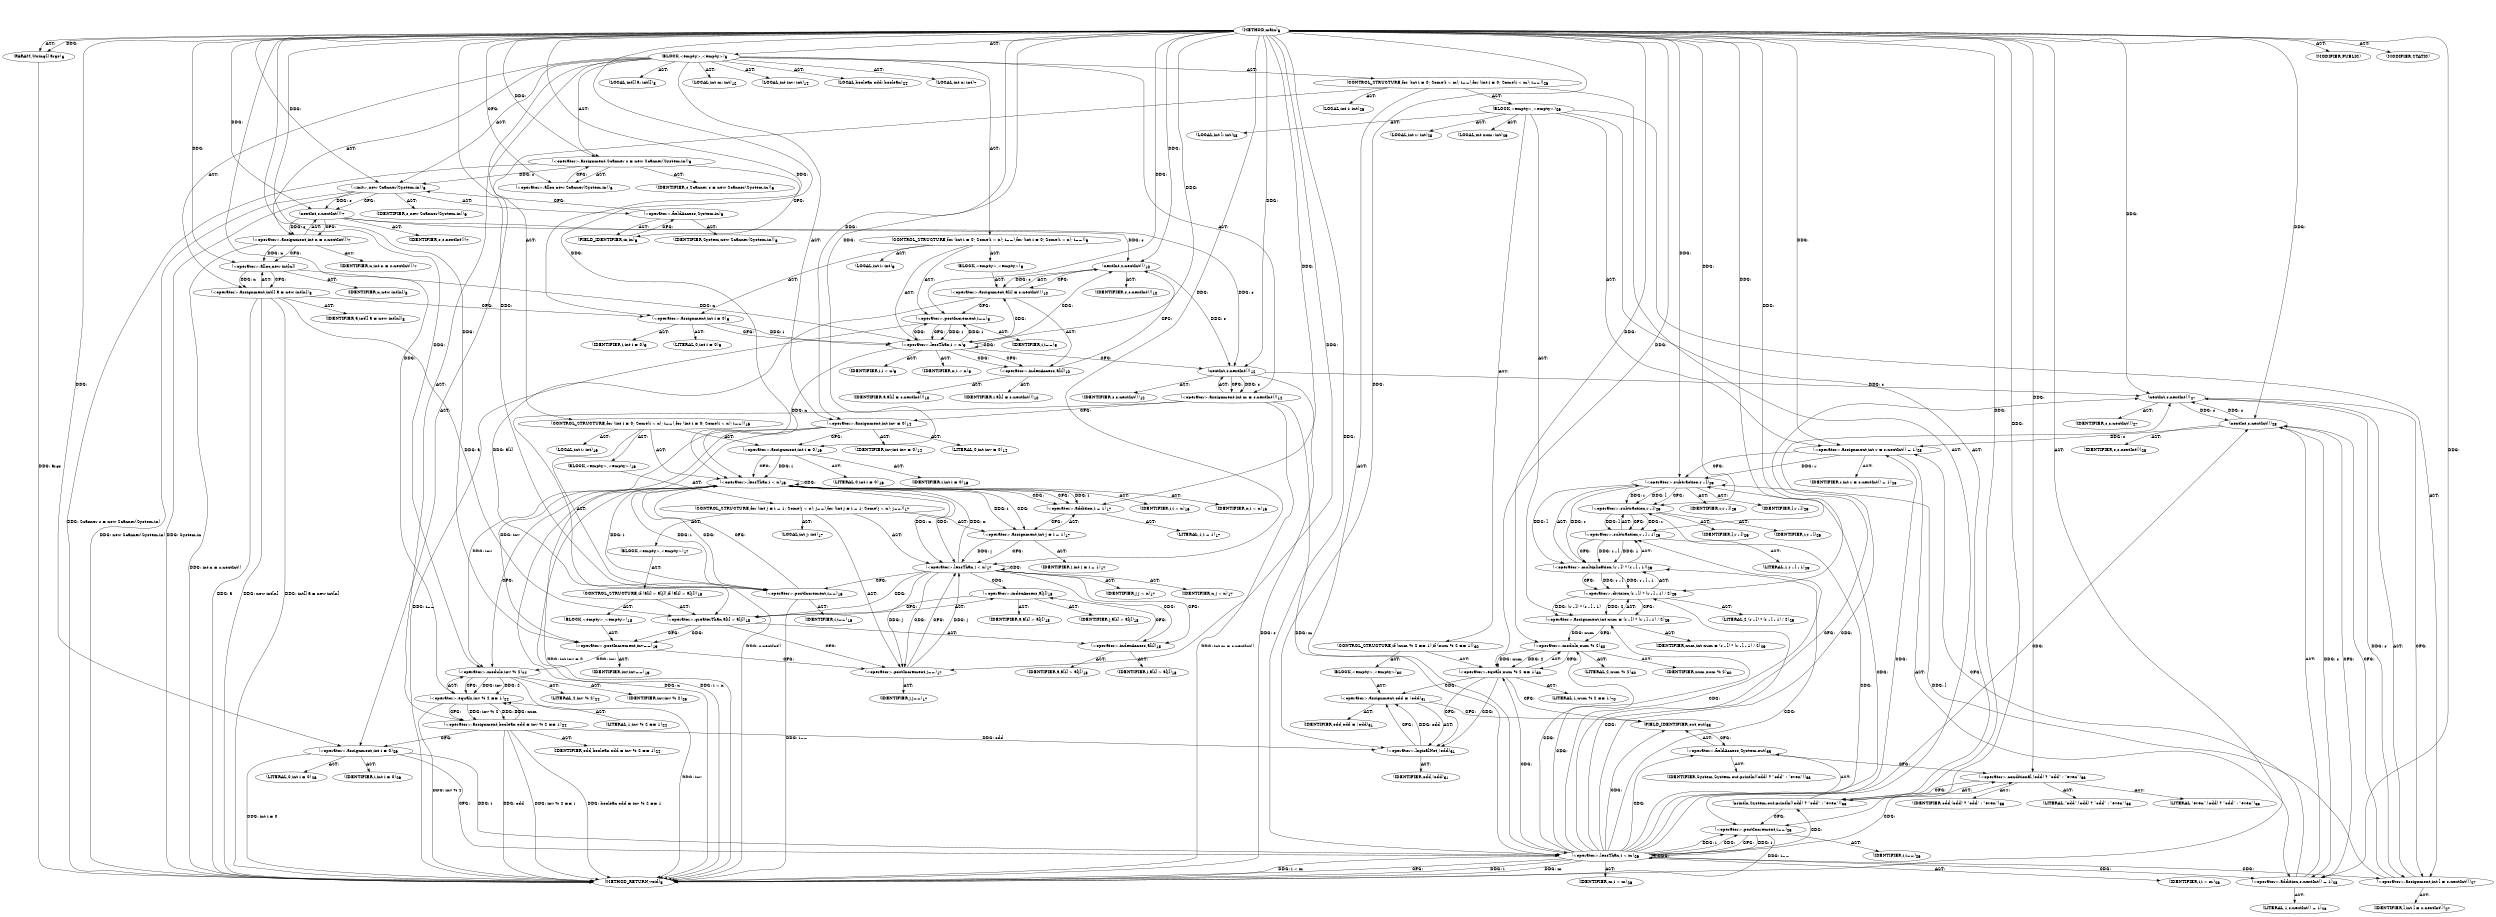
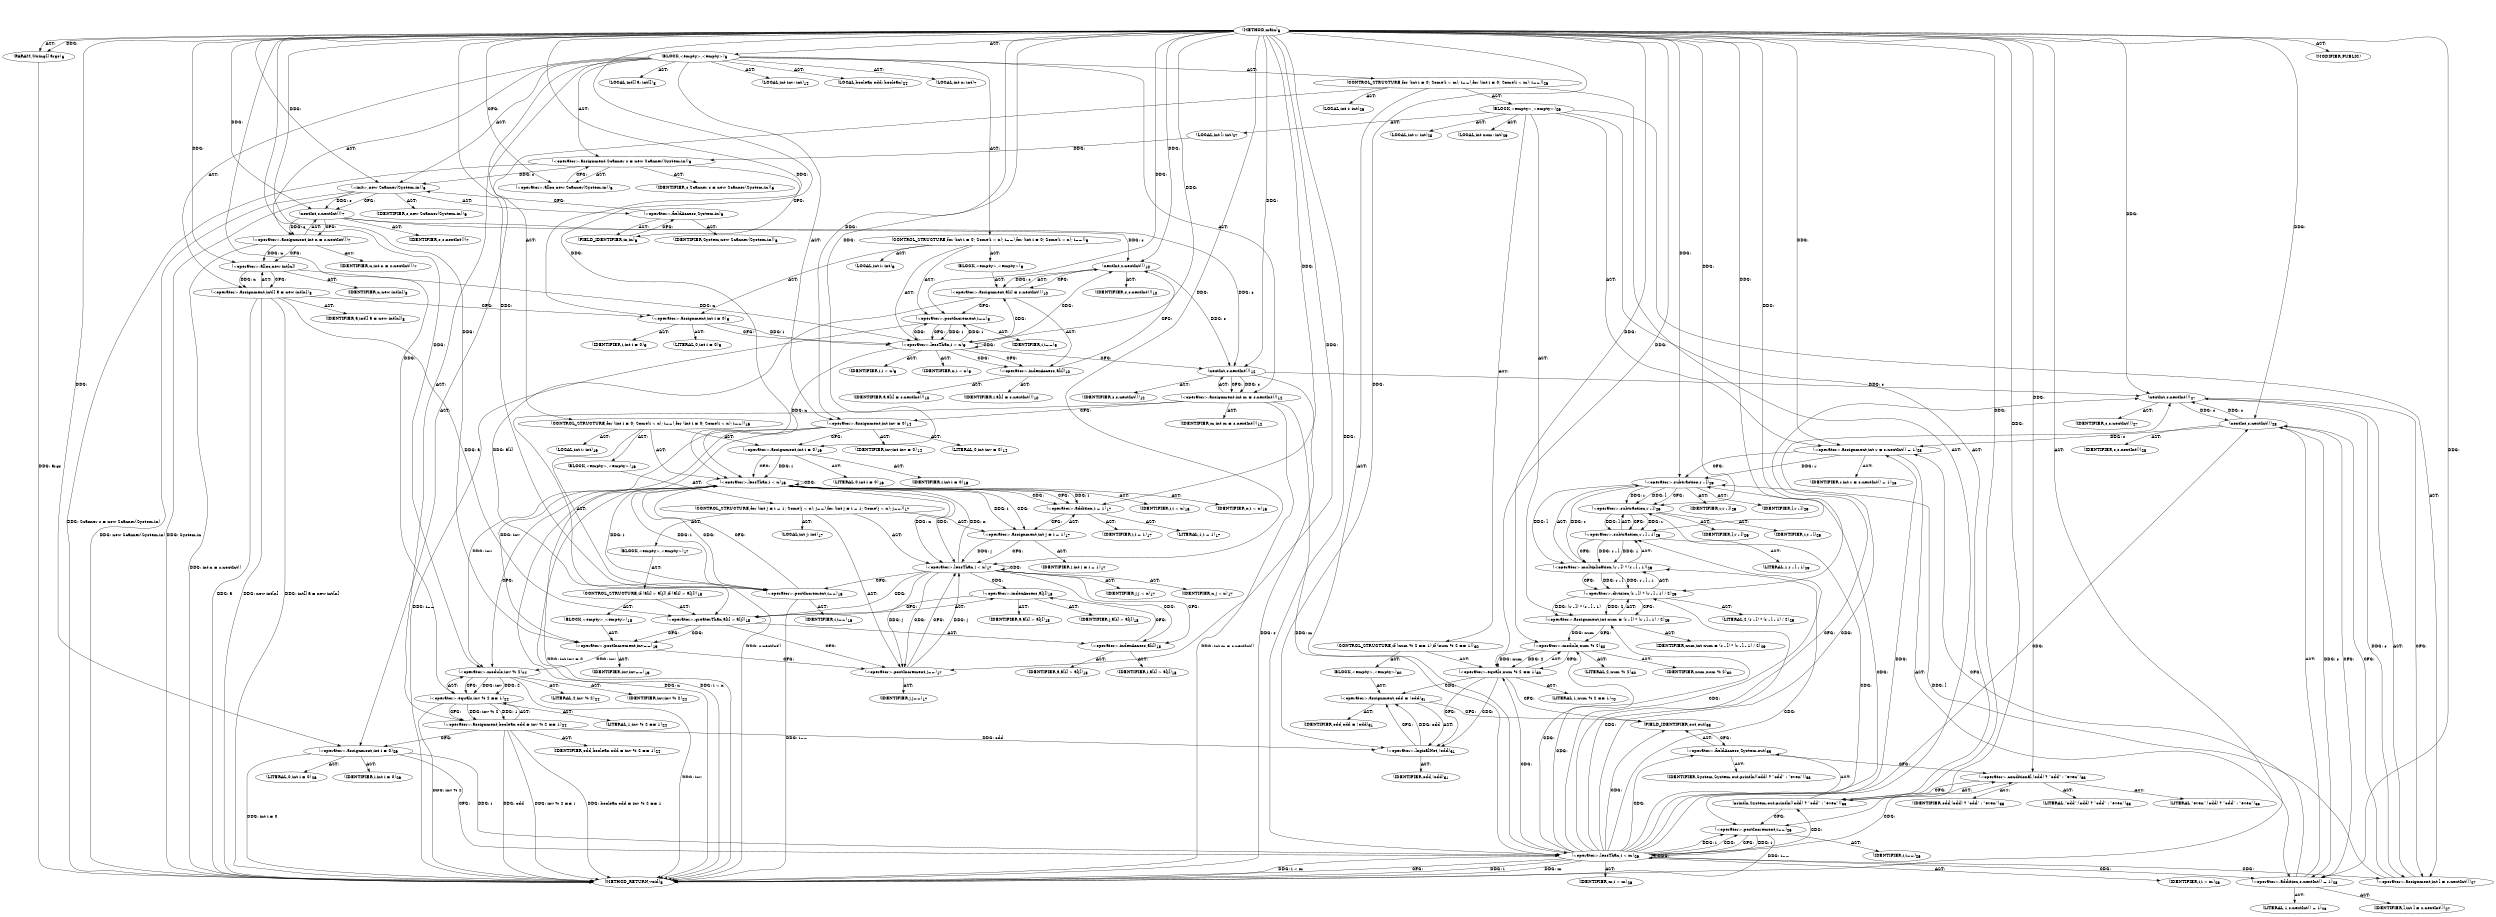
edge "(METHOD,main)" -> "(<operator>.assignment,Scanner s = new Scanner(System.in))": now "(LOCAL,int l: int)" -> "(<operator>.assignment,Scanner s = new Scanner(System.in))"
node "(MODIFIER,STATIC)": removed
node "(LOCAL,int m: int)": removed
node "(LOCAL,int l: int)": text "28" -> "27"
node "(IDENTIFIER,m,int m = s.nextInt())": added
node "(IDENTIFIER,i,i + 1)": added
edge "(<operator>.lessThan,i < m)" -> "(<operator>.assignment,int r = s.nextInt() + 1)": label "CDG: " -> "DDG: "
node "(IDENTIFIER,inv,inv % 2)": text "25" -> "24"
edge "(LITERAL,1,inv % 2 == 1)" -> "(<operator>.equals,inv % 2 == 1)": reversed
edge "(<operator>.assignment,boolean odd = inv % 2 == 1)" -> "(<operator>.equals,inv % 2 == 1)": label "DDG: num" -> "AST: "
edge "(<operator>.assignment,int l = s.nextInt())" -> "(IDENTIFIER,l,int l = s.nextInt())": now "(<operator>.addition,s.nextInt() + 1)" -> "(IDENTIFIER,l,int l = s.nextInt())"
